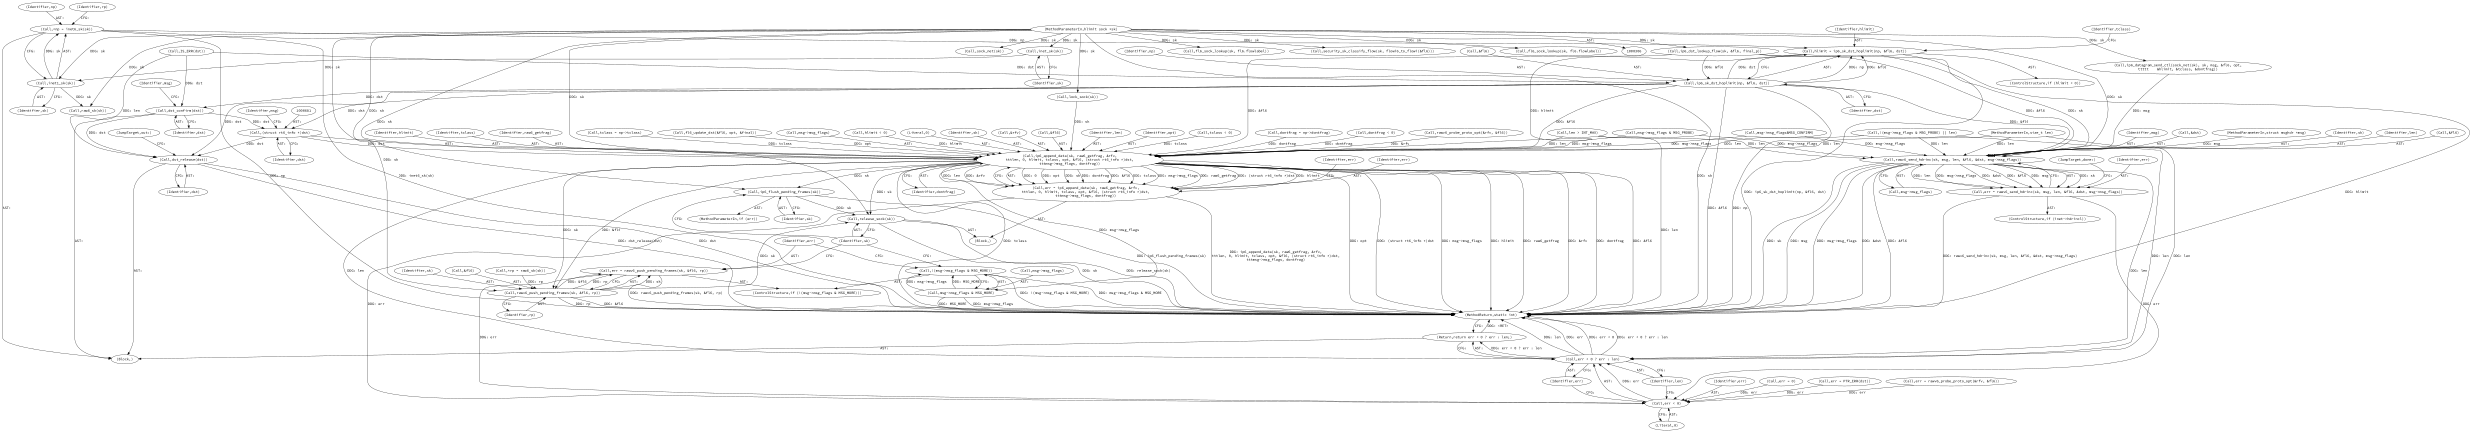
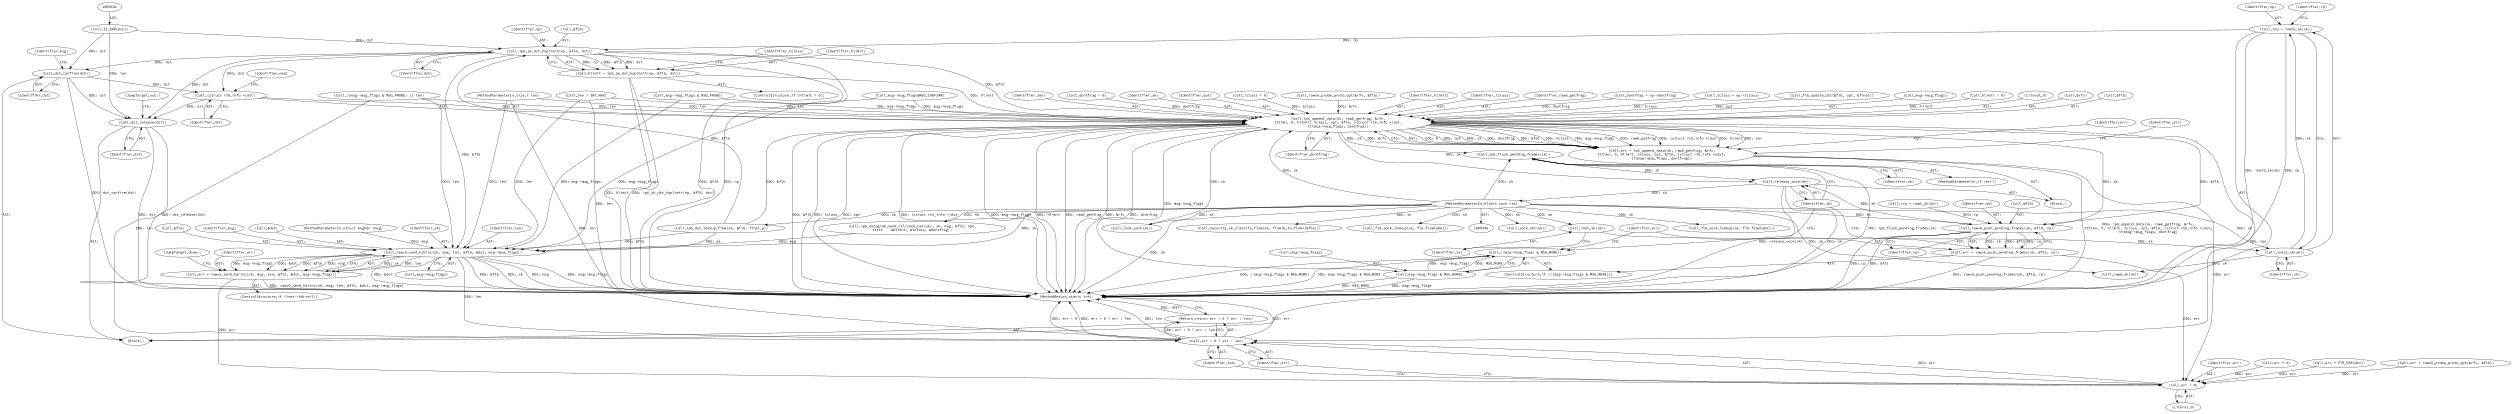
edge "(Call,*np = inet6_sk(sk))" -> "(Call,hlimit = ip6_sk_dst_hoplimit(np, &fl6, dst))": now "(Call,*np = inet6_sk(sk))" -> "(Call,ip6_sk_dst_hoplimit(np, &fl6, dst))"
edge "(MethodParameterIn,hlimit sock *sk)" -> "(Call,release_sock(sk))": reversed
edge "1000681" -> "(Call,(struct rt6_info *)dst)": now "1000681" -> "(Call,IS_ERR(dst))"
edge "(Call,dst_confirm(dst))" -> "(MethodReturn,static int)": added, label "DDG: dst_confirm(dst)"
